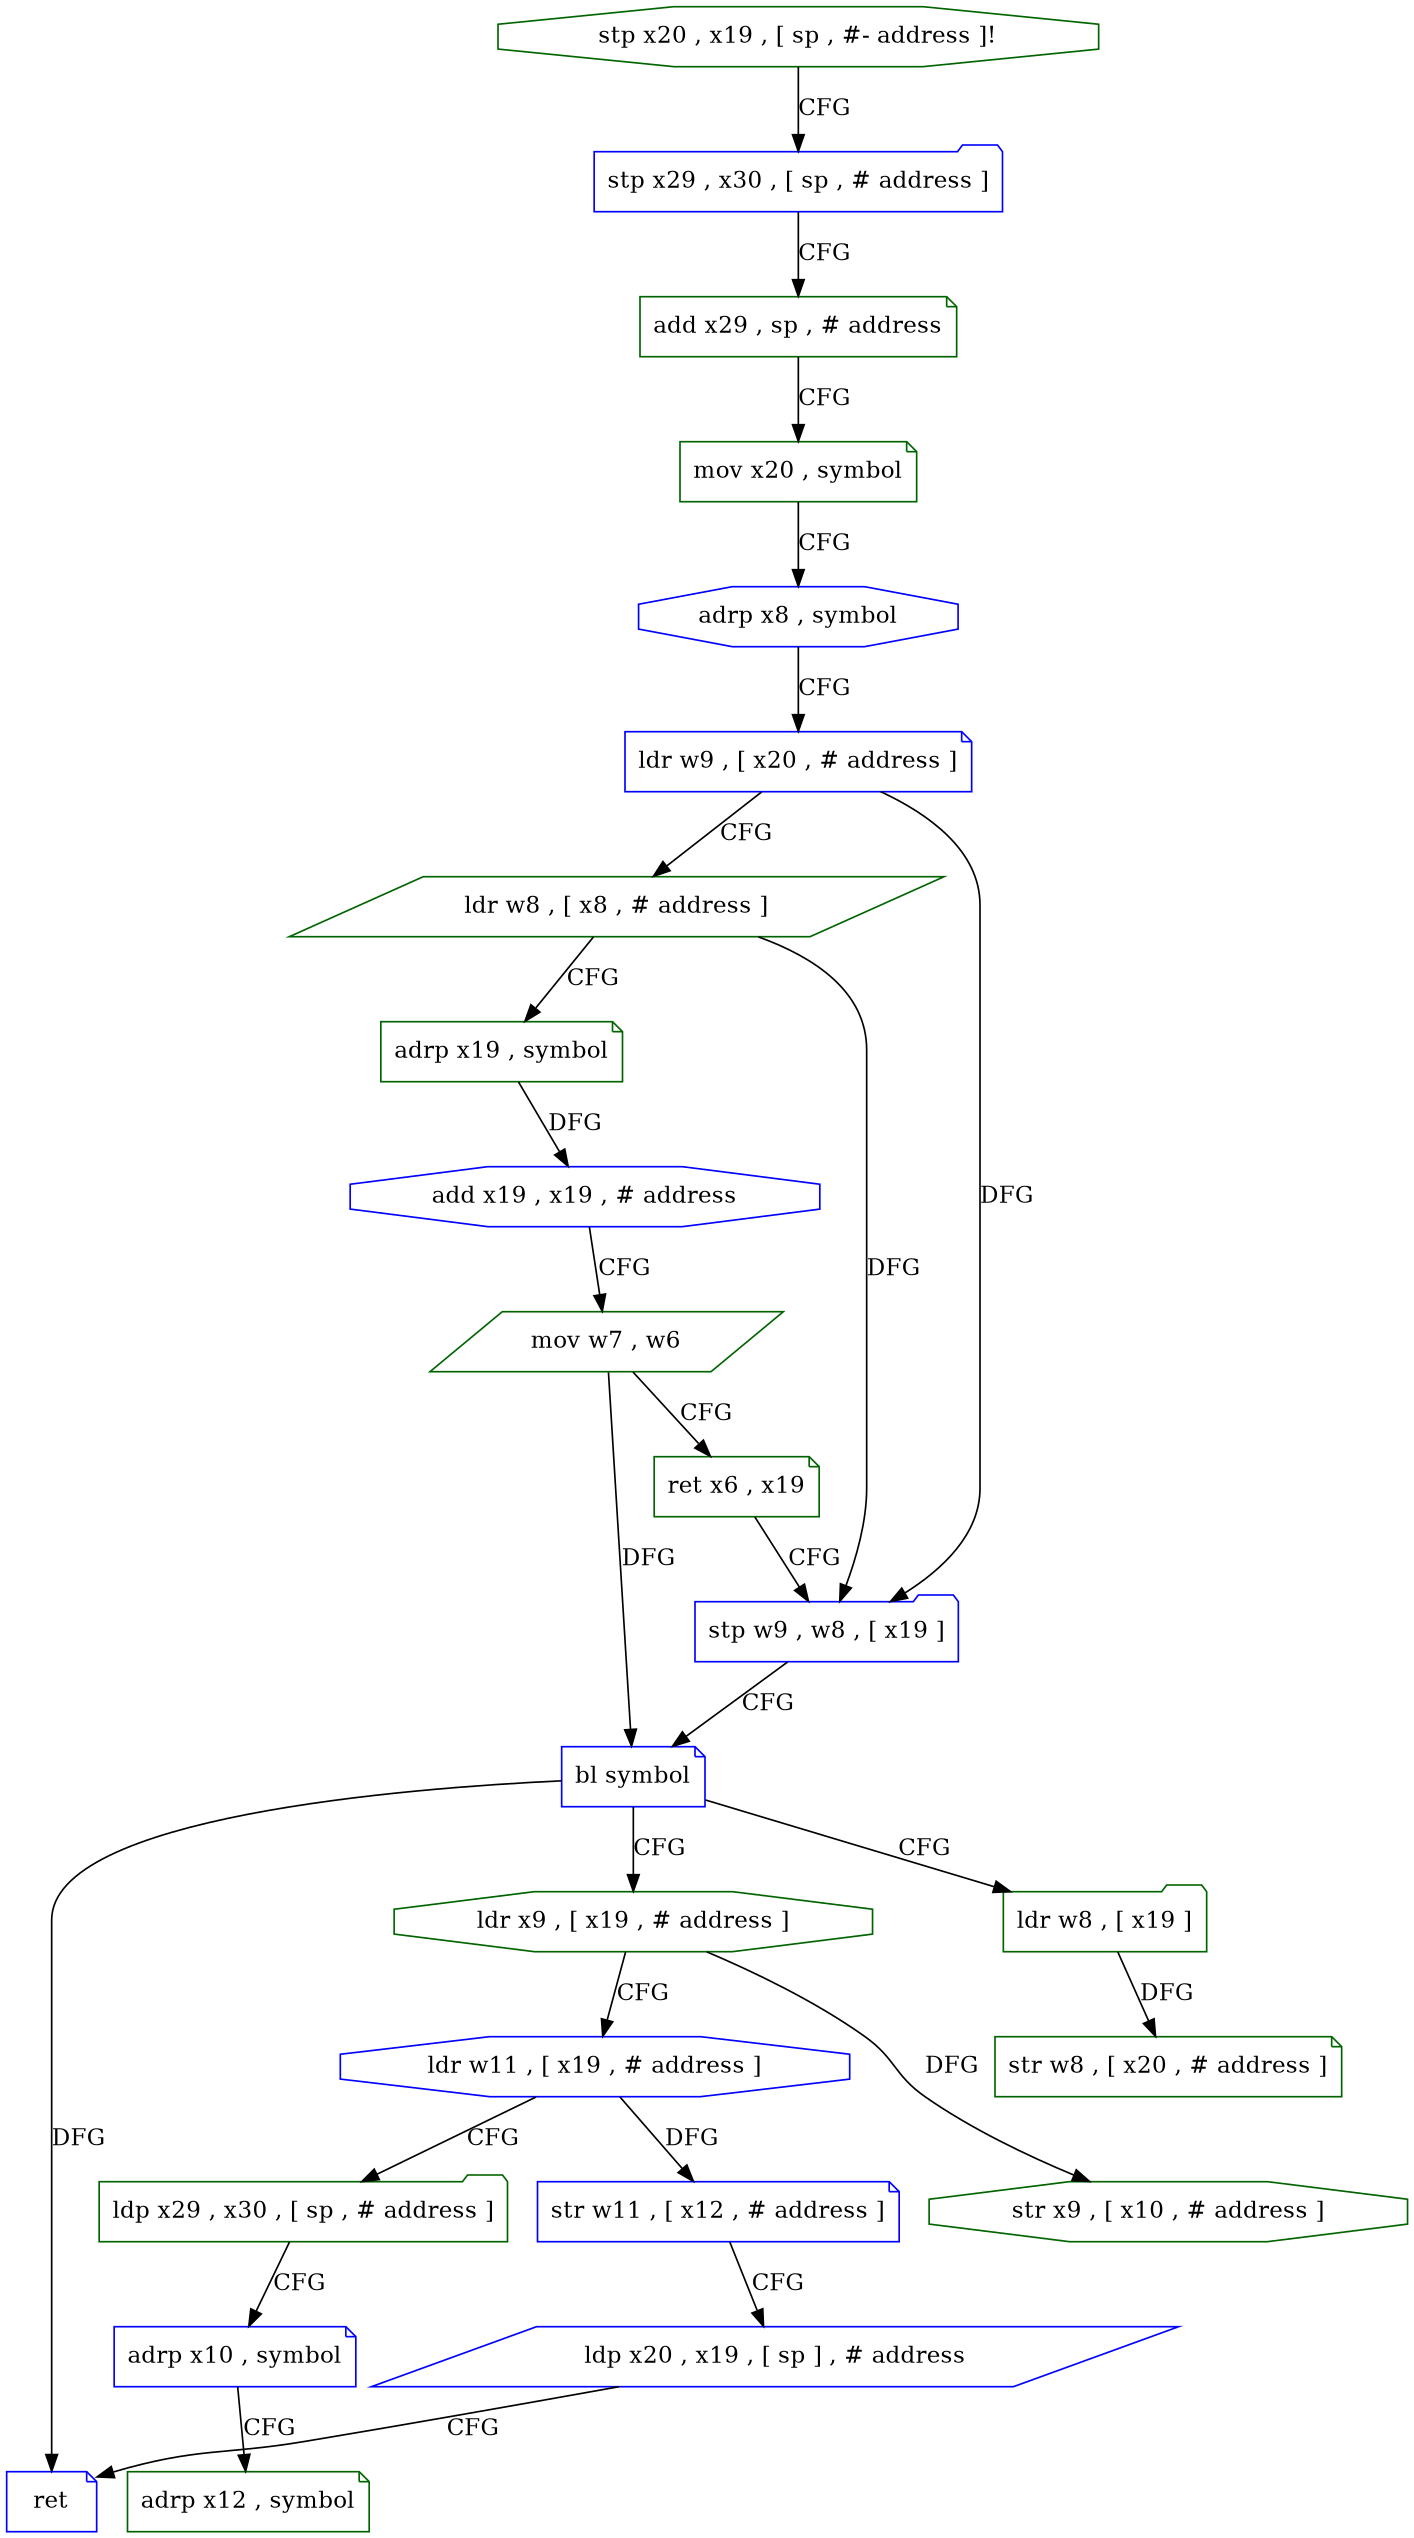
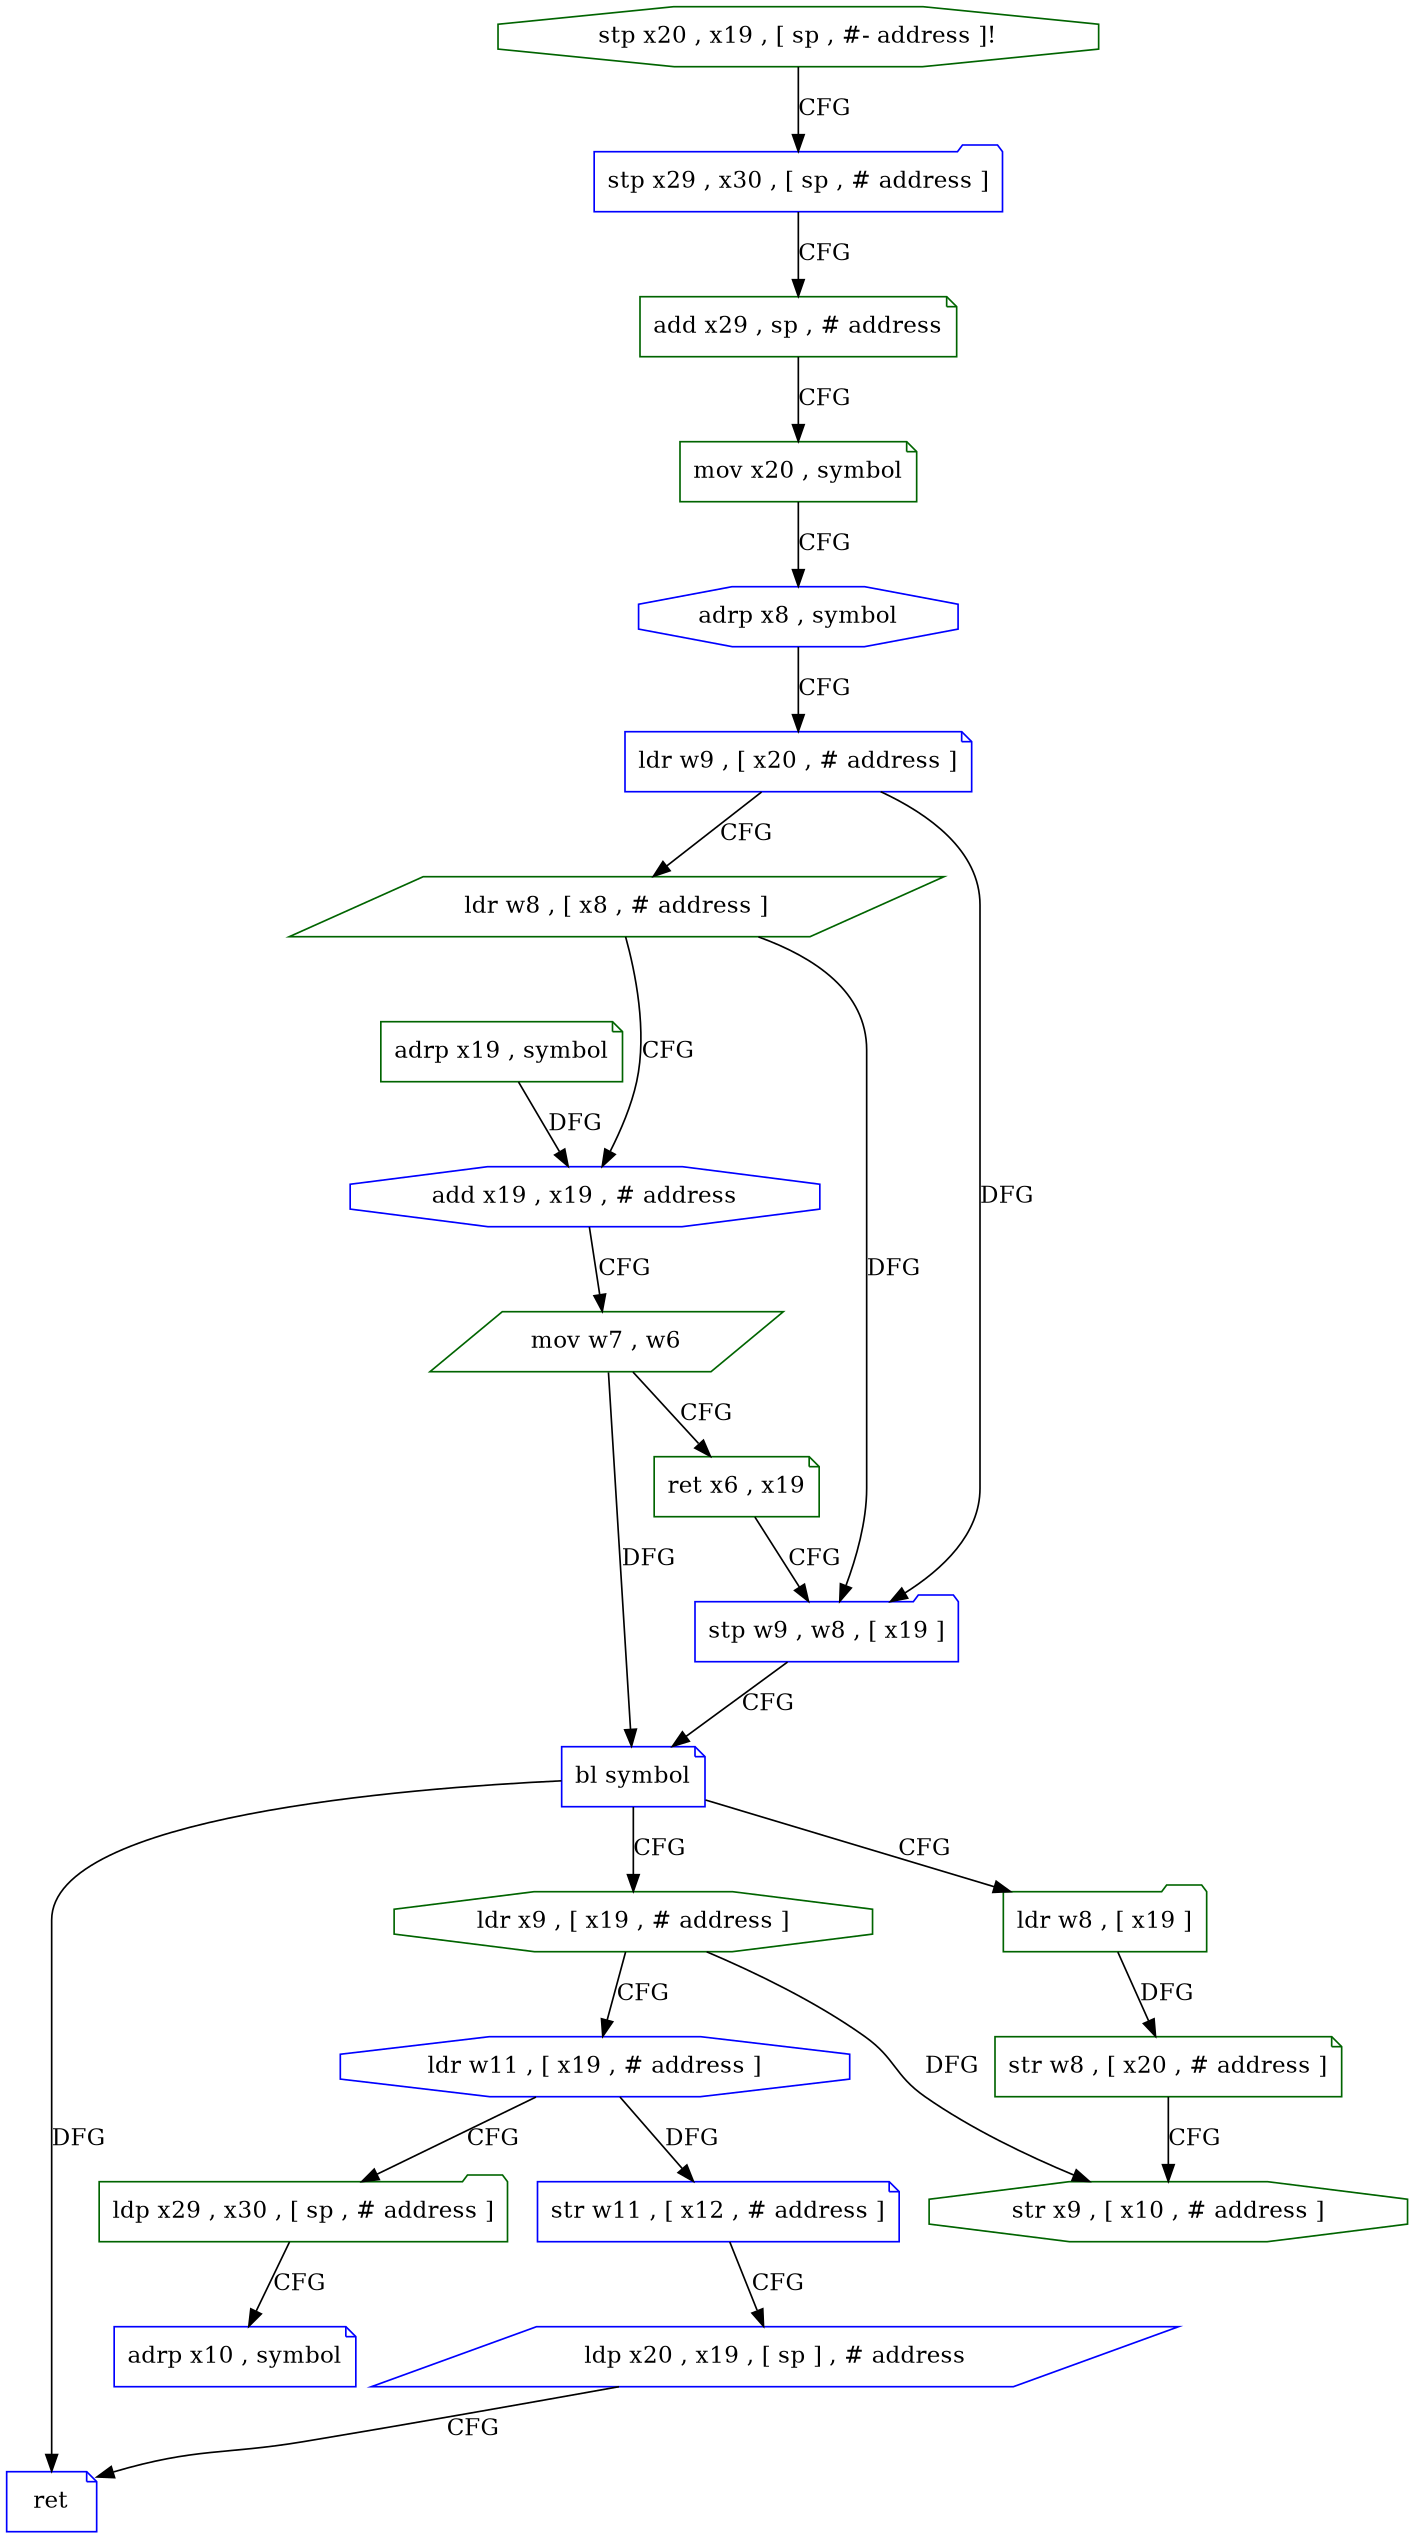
edge "ldr w8 , [ x8 , # address ]" -> "adrp x19 , symbol": now "ldr w8 , [ x8 , # address ]" -> "add x19 , x19 , # address"
edge "str w8 , [ x20 , # address ]" -> "str x9 , [ x10 , # address ]": added, label "CFG"
node "adrp x12 , symbol": removed
